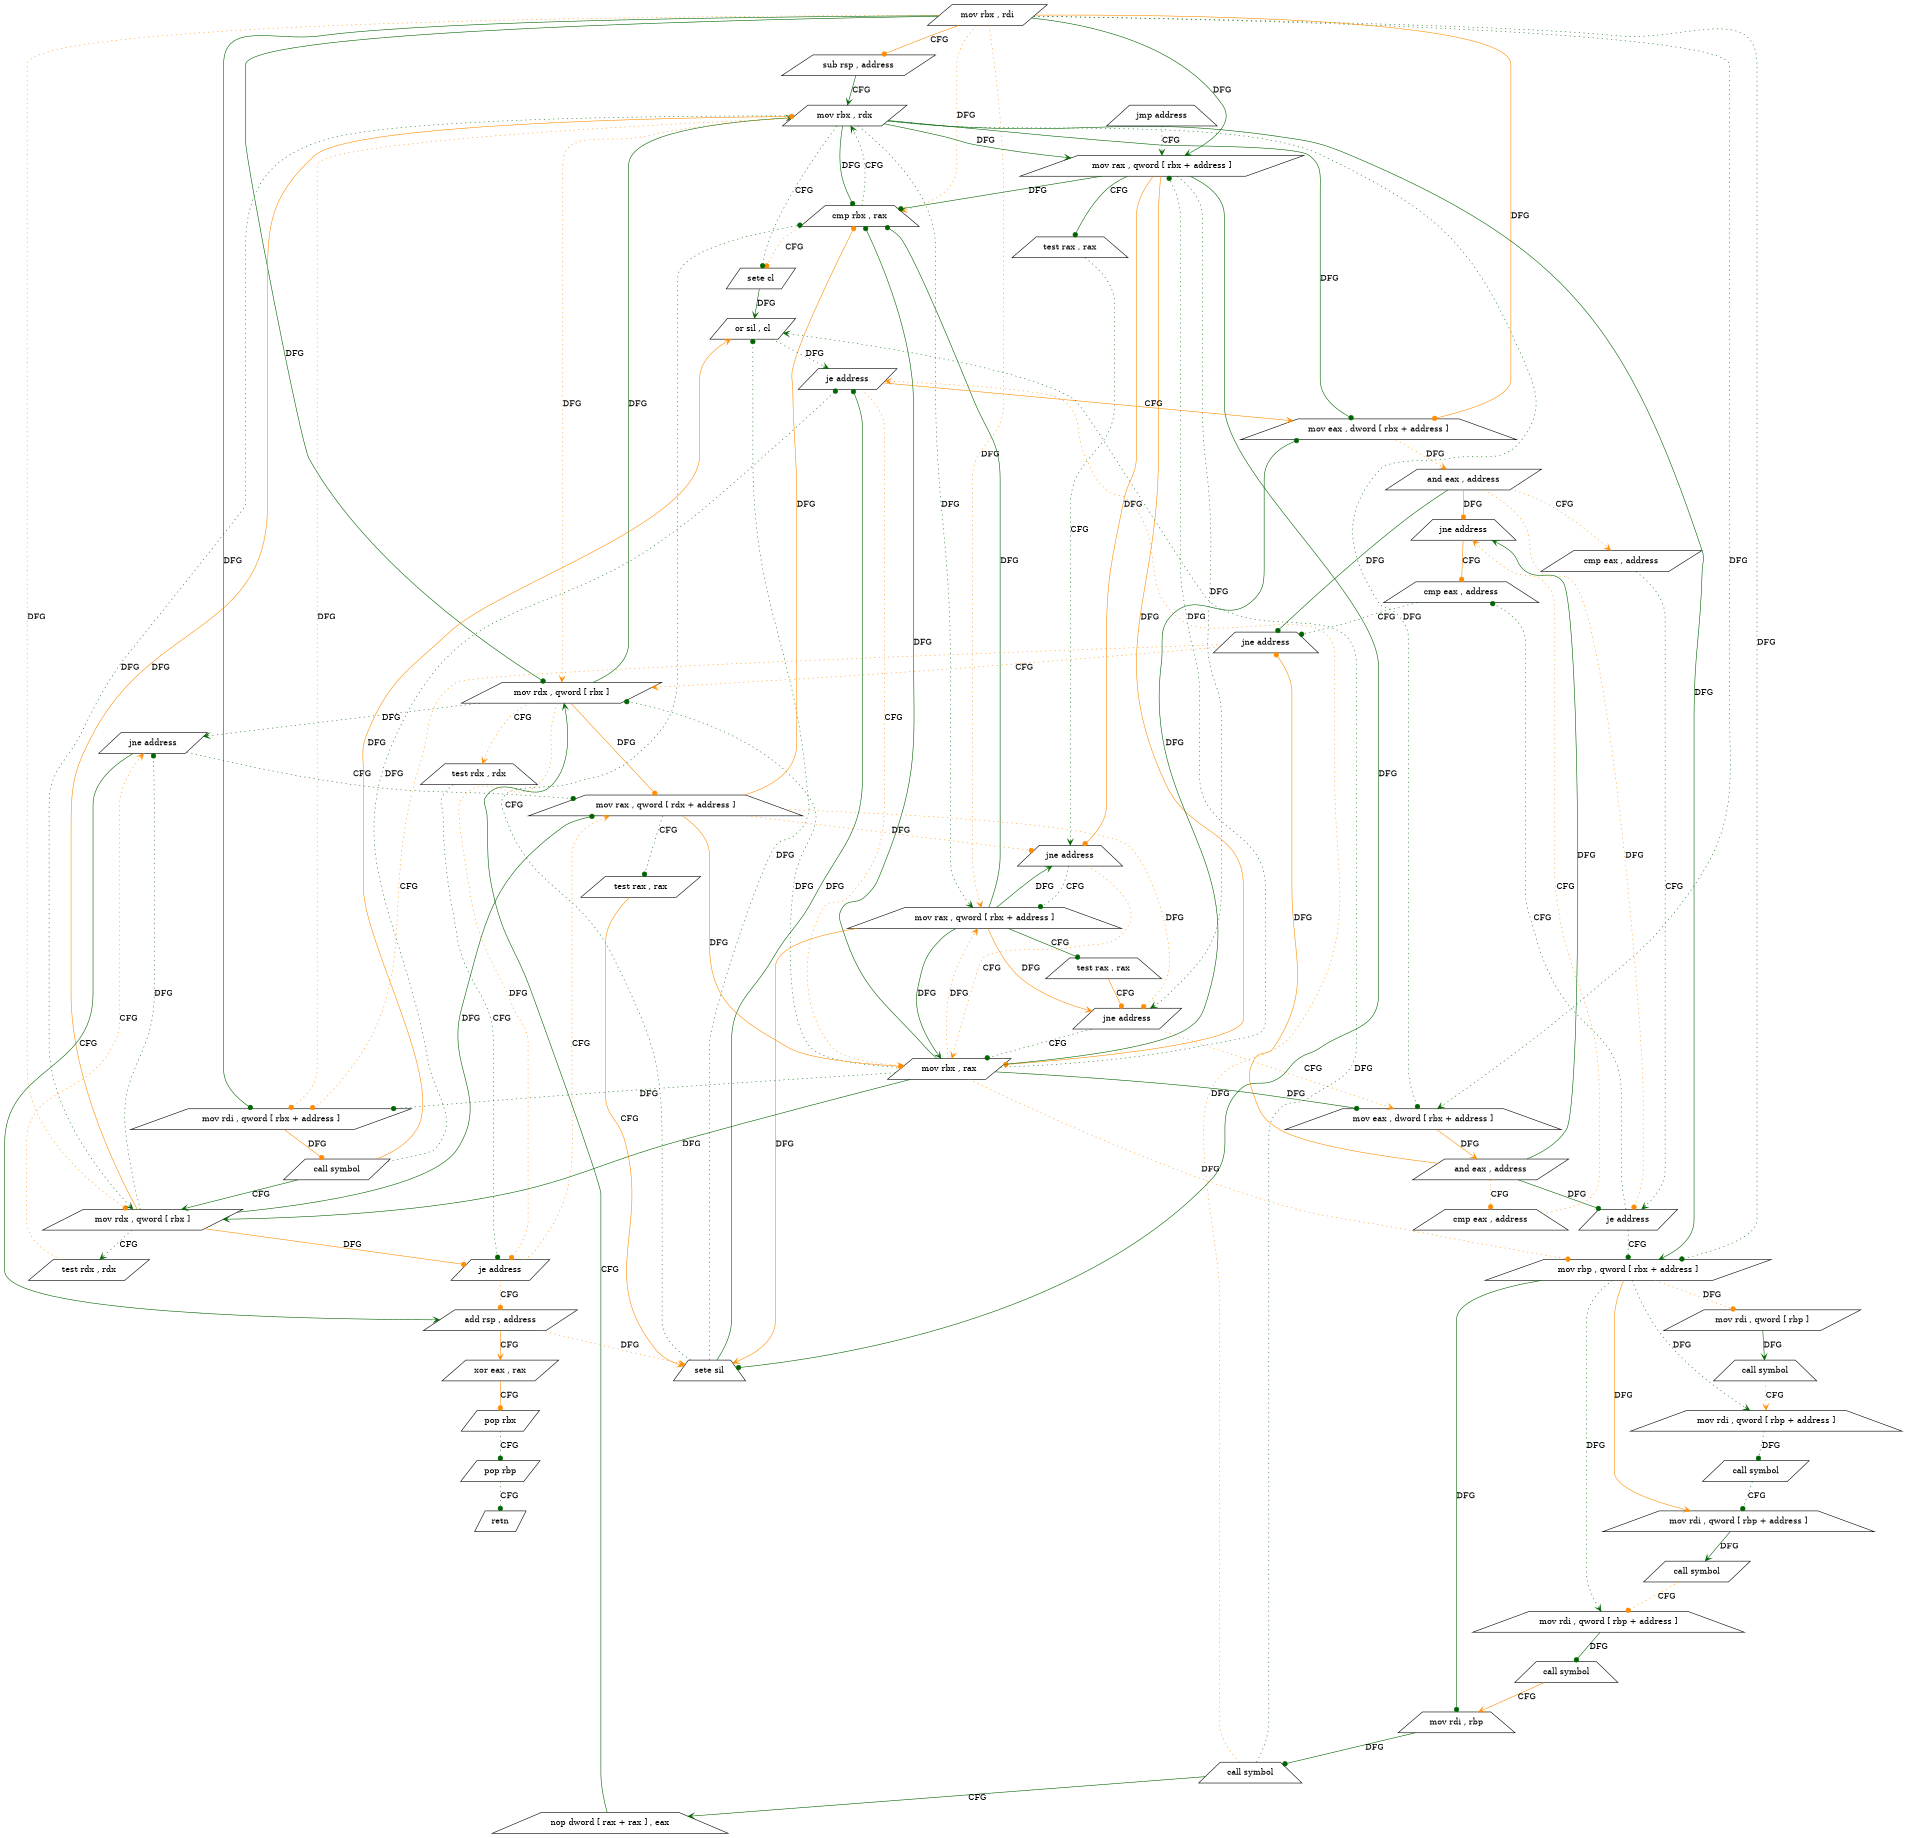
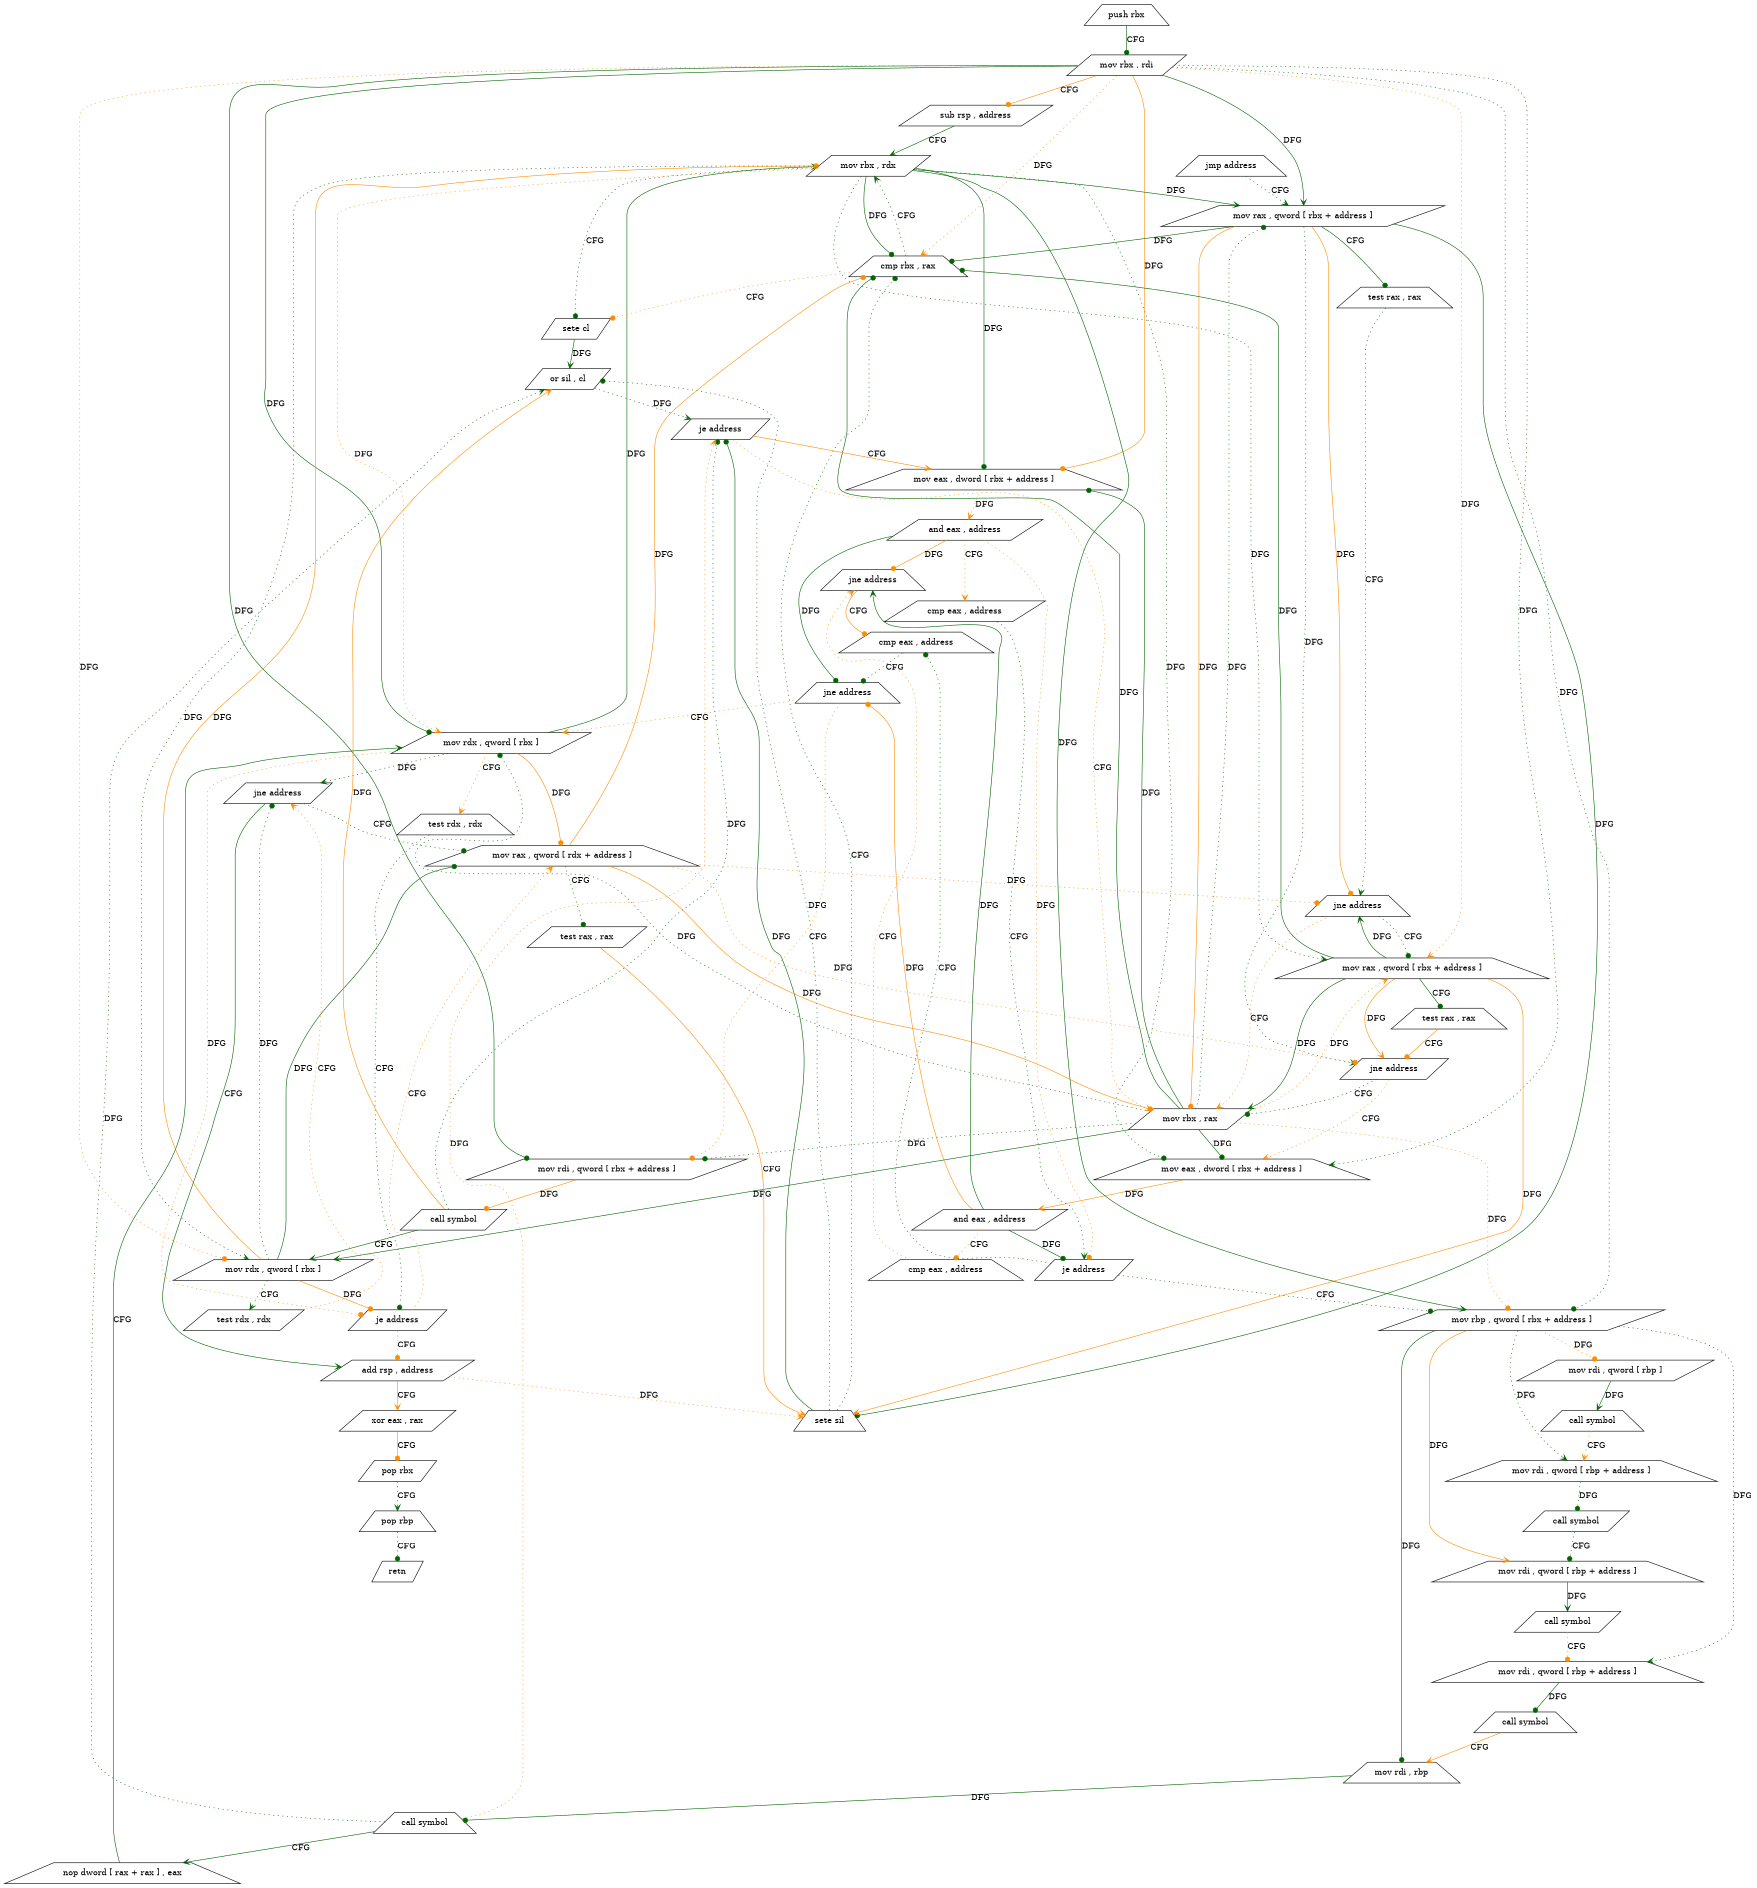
node "push rbx": added
edge "mov rbx , rdx" -> "mov rdi , qword [ rbx + address ]": removed, label "DFG"
edge "pop rbx" -> "pop rbp": arrowhead dot -> vee
node "pop rbp": shape parallelogram -> trapezium
